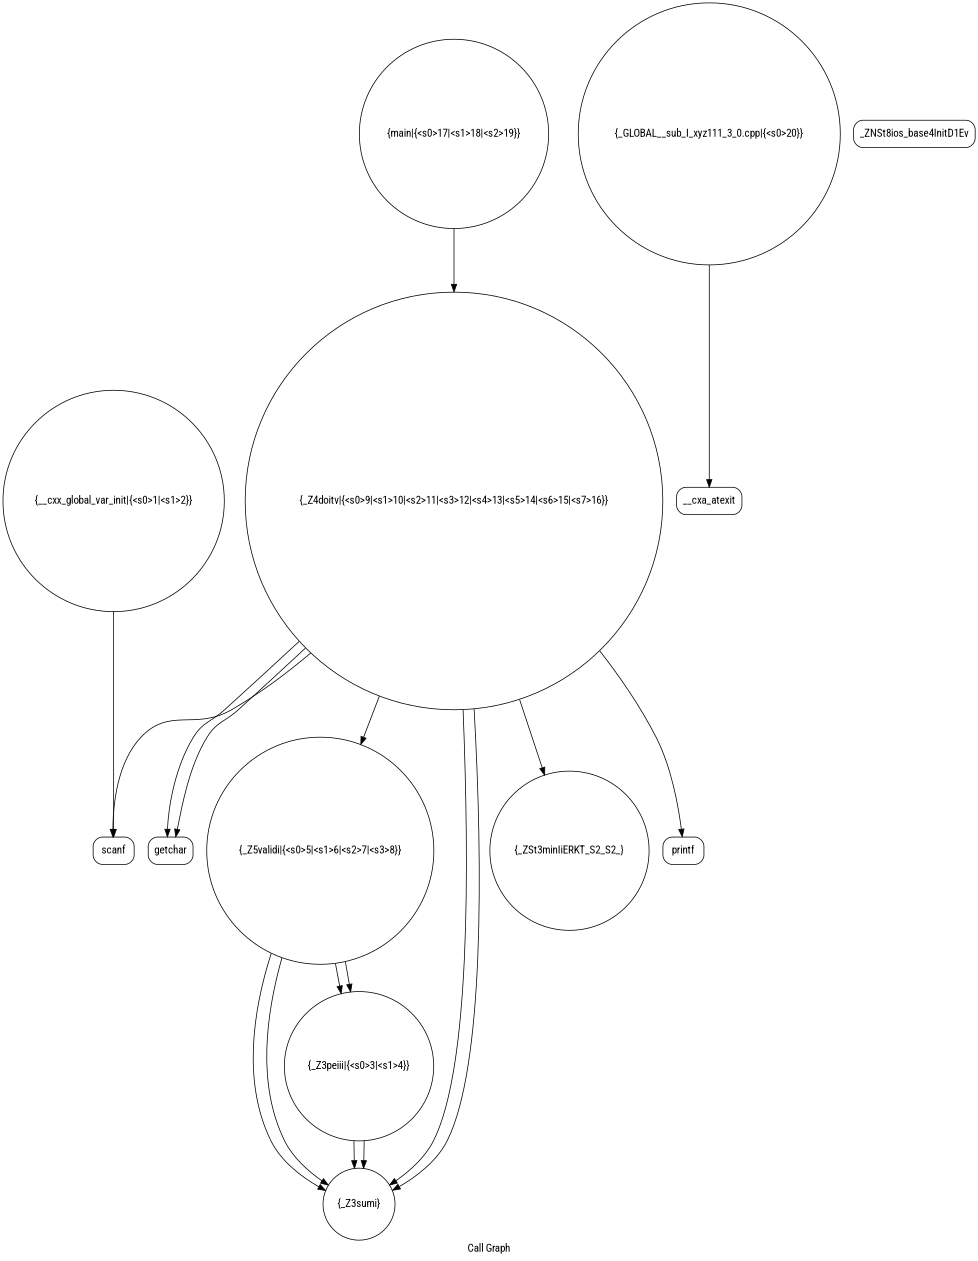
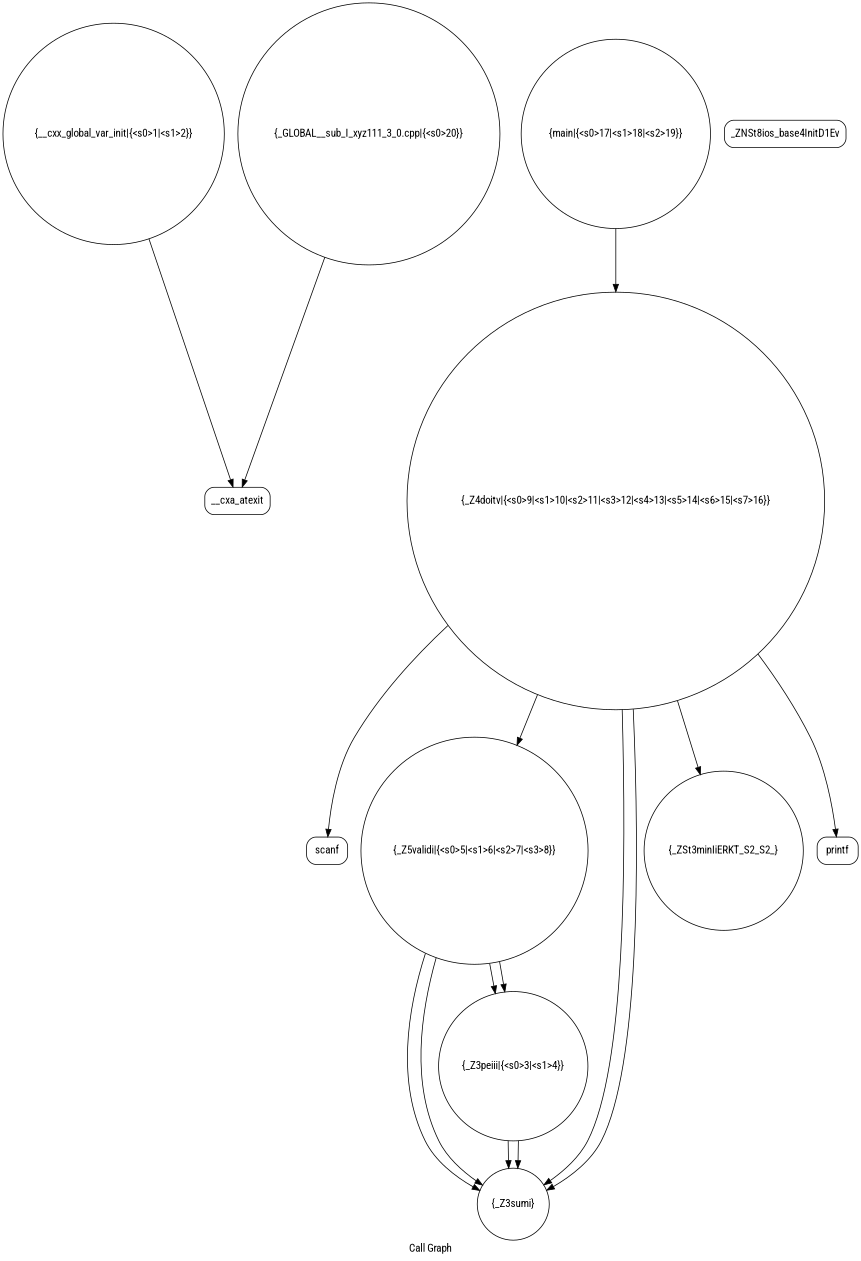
edge "{__cxx_global_var_init|{<s0>1|<s1>2}}" -> "scanf": now "{__cxx_global_var_init|{<s0>1|<s1>2}}" -> "__cxa_atexit"
node "getchar": removed
